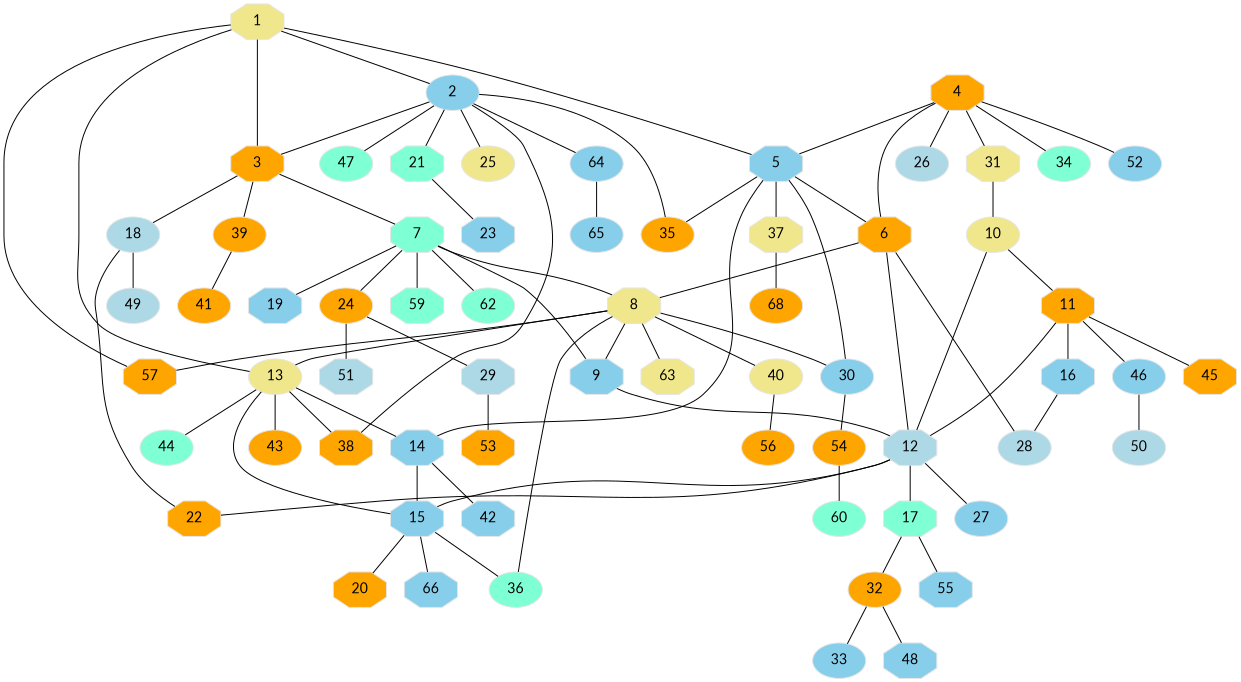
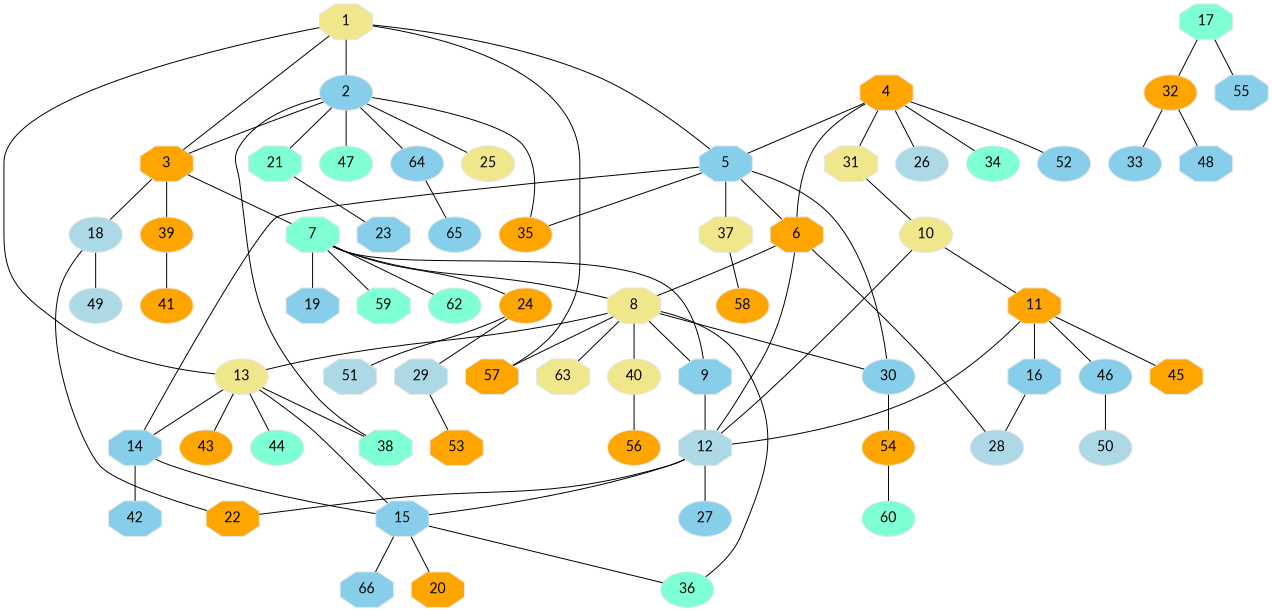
node "68": label "68" -> "58"
node "38": fillcolor orange -> aquamarine
edge "12" -- "17": removed
